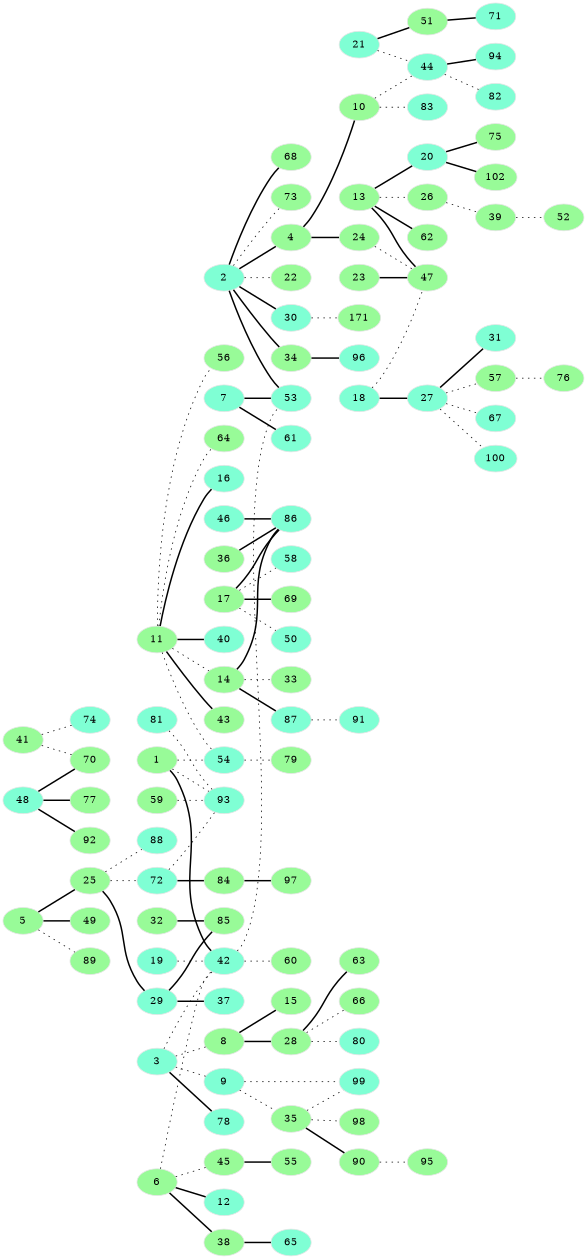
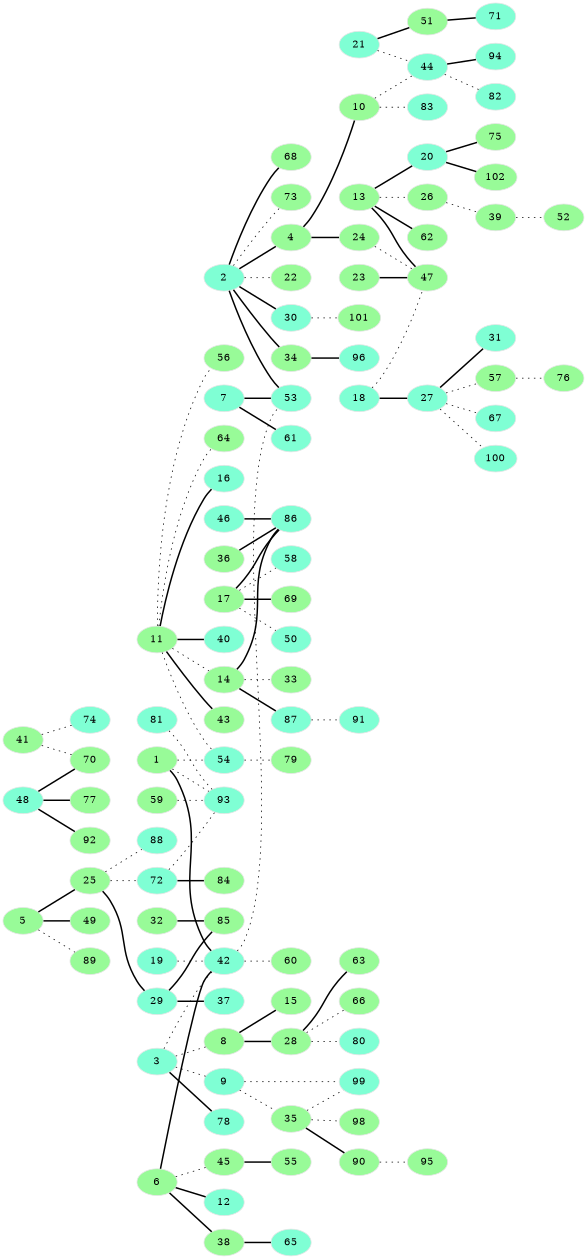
node "171": label "171" -> "101"
node "97": removed
edge "42" -- "6": style dotted -> bold
